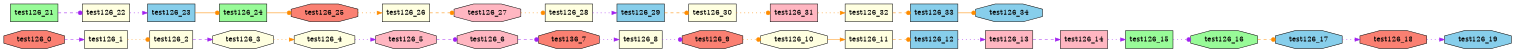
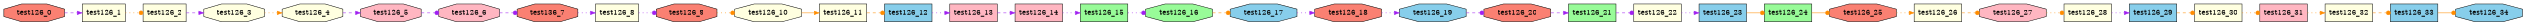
node "test126_20": added
edge "test126_4" -> "test126_5": style dotted -> dashed
